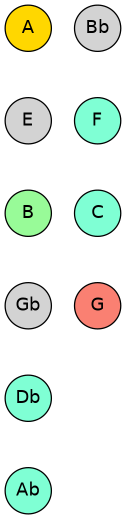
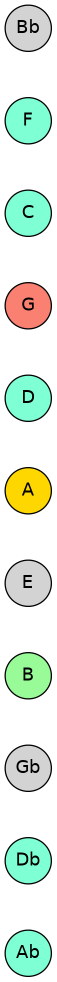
node "D": added
